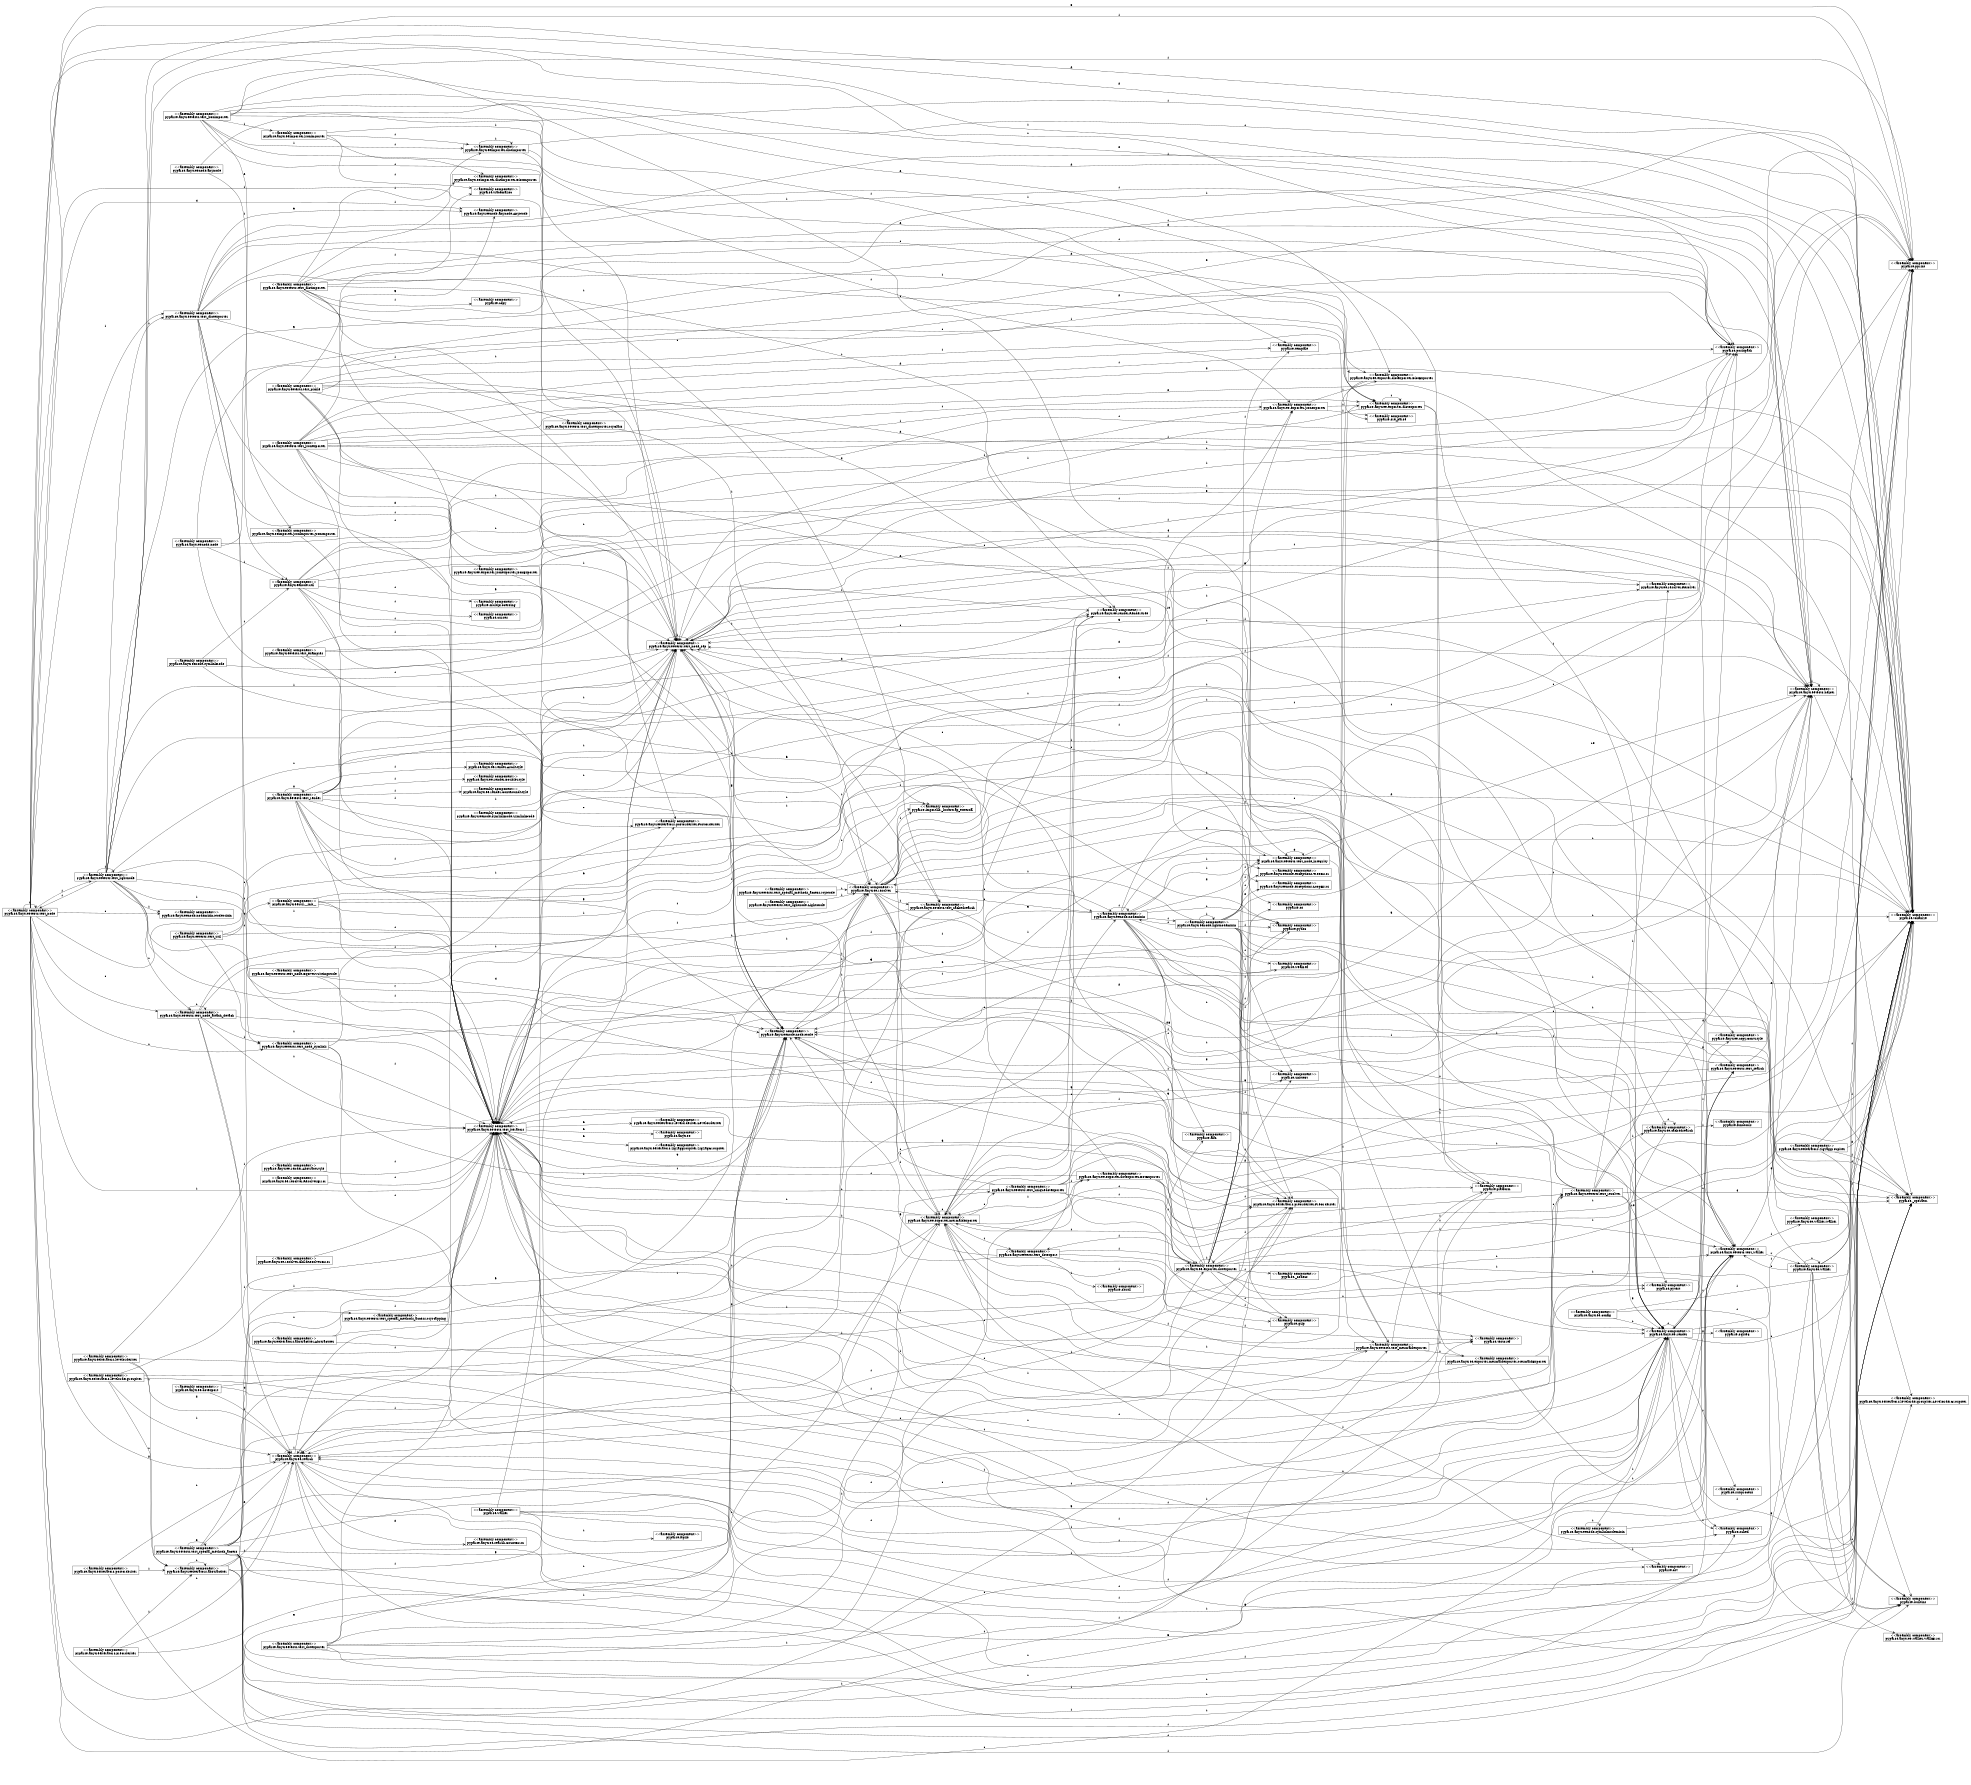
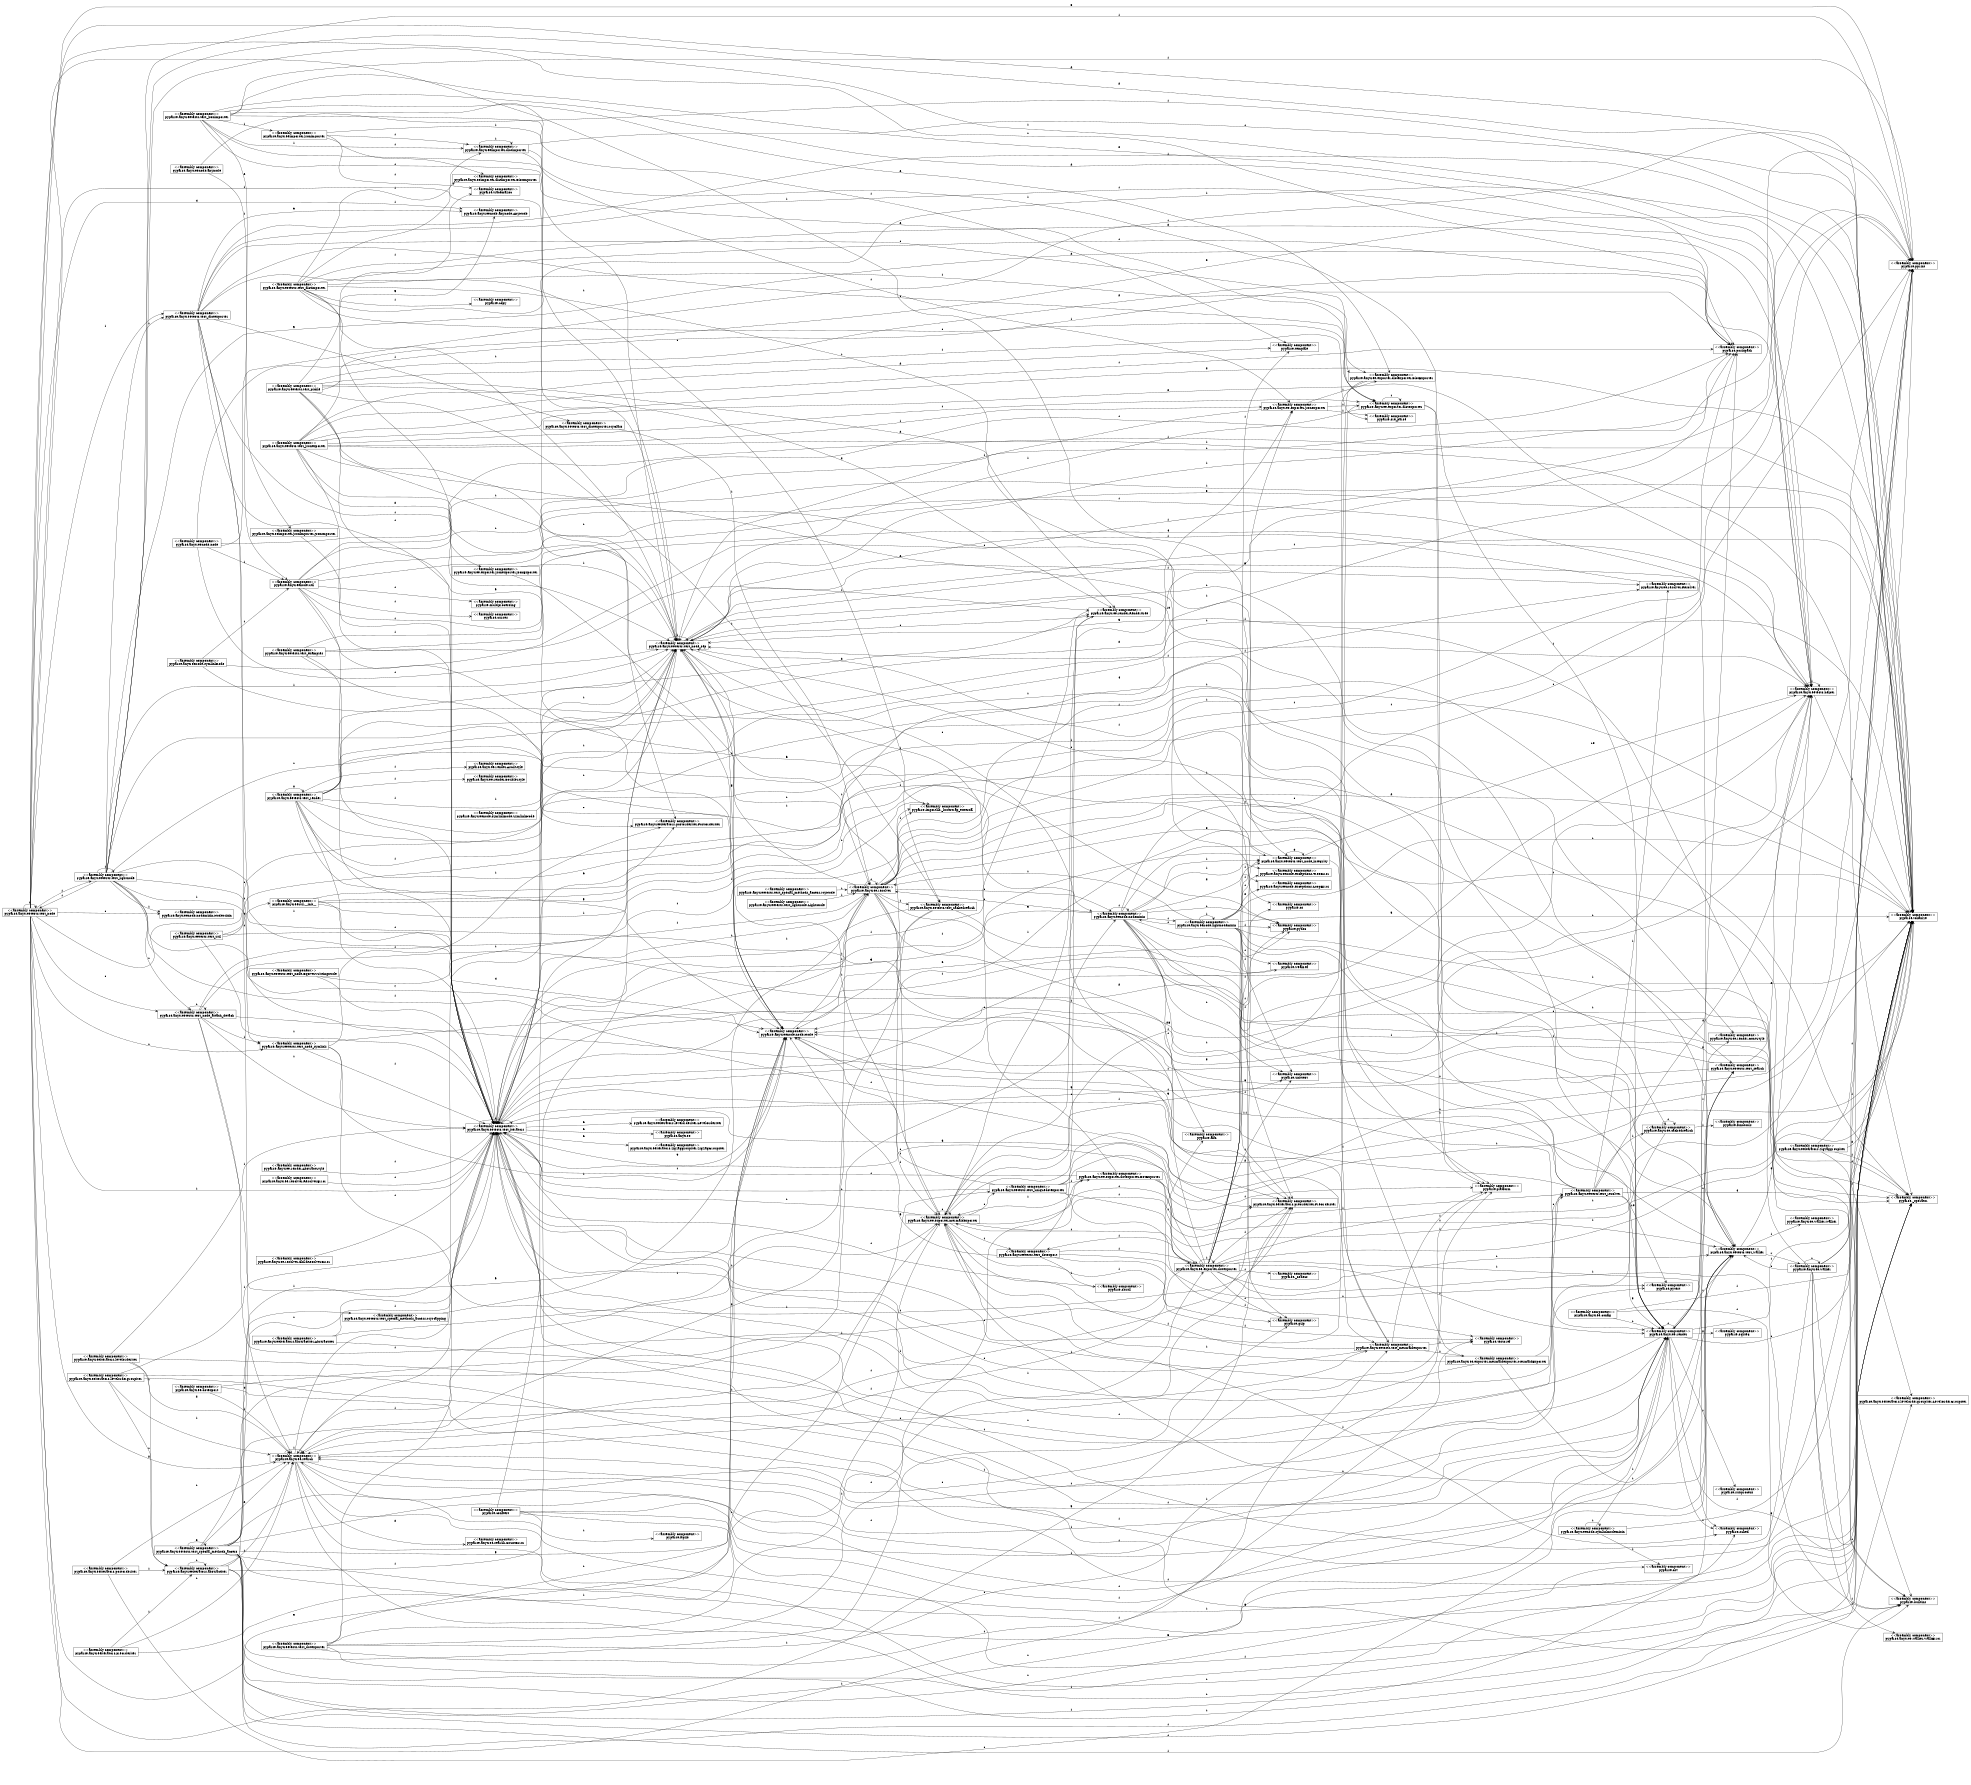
node "<<assembly component>> pyparse.anytree.render.ContRoundStyle": removed
node "<<assembly component>> pyparse.anytree.copy.ContStyle": label "<<assembly component>> pyparse.anytree.copy.ContStyle" -> "<<assembly component>> pyparse.anytree.render.ContStyle"
edge "<<assembly component>> pyparse.anytreetests.test_dotexport" -> "<<assembly component>> pyparse.anytreetests.test_iterators": now "<<assembly component>> pyparse.shutil" -> "<<assembly component>> pyparse.anytreetests.test_iterators"
node "<<assembly component>> pyparse.walker": label "<<assembly component>> pyparse.walker" -> "<<assembly component>> pyparse.conftest"
